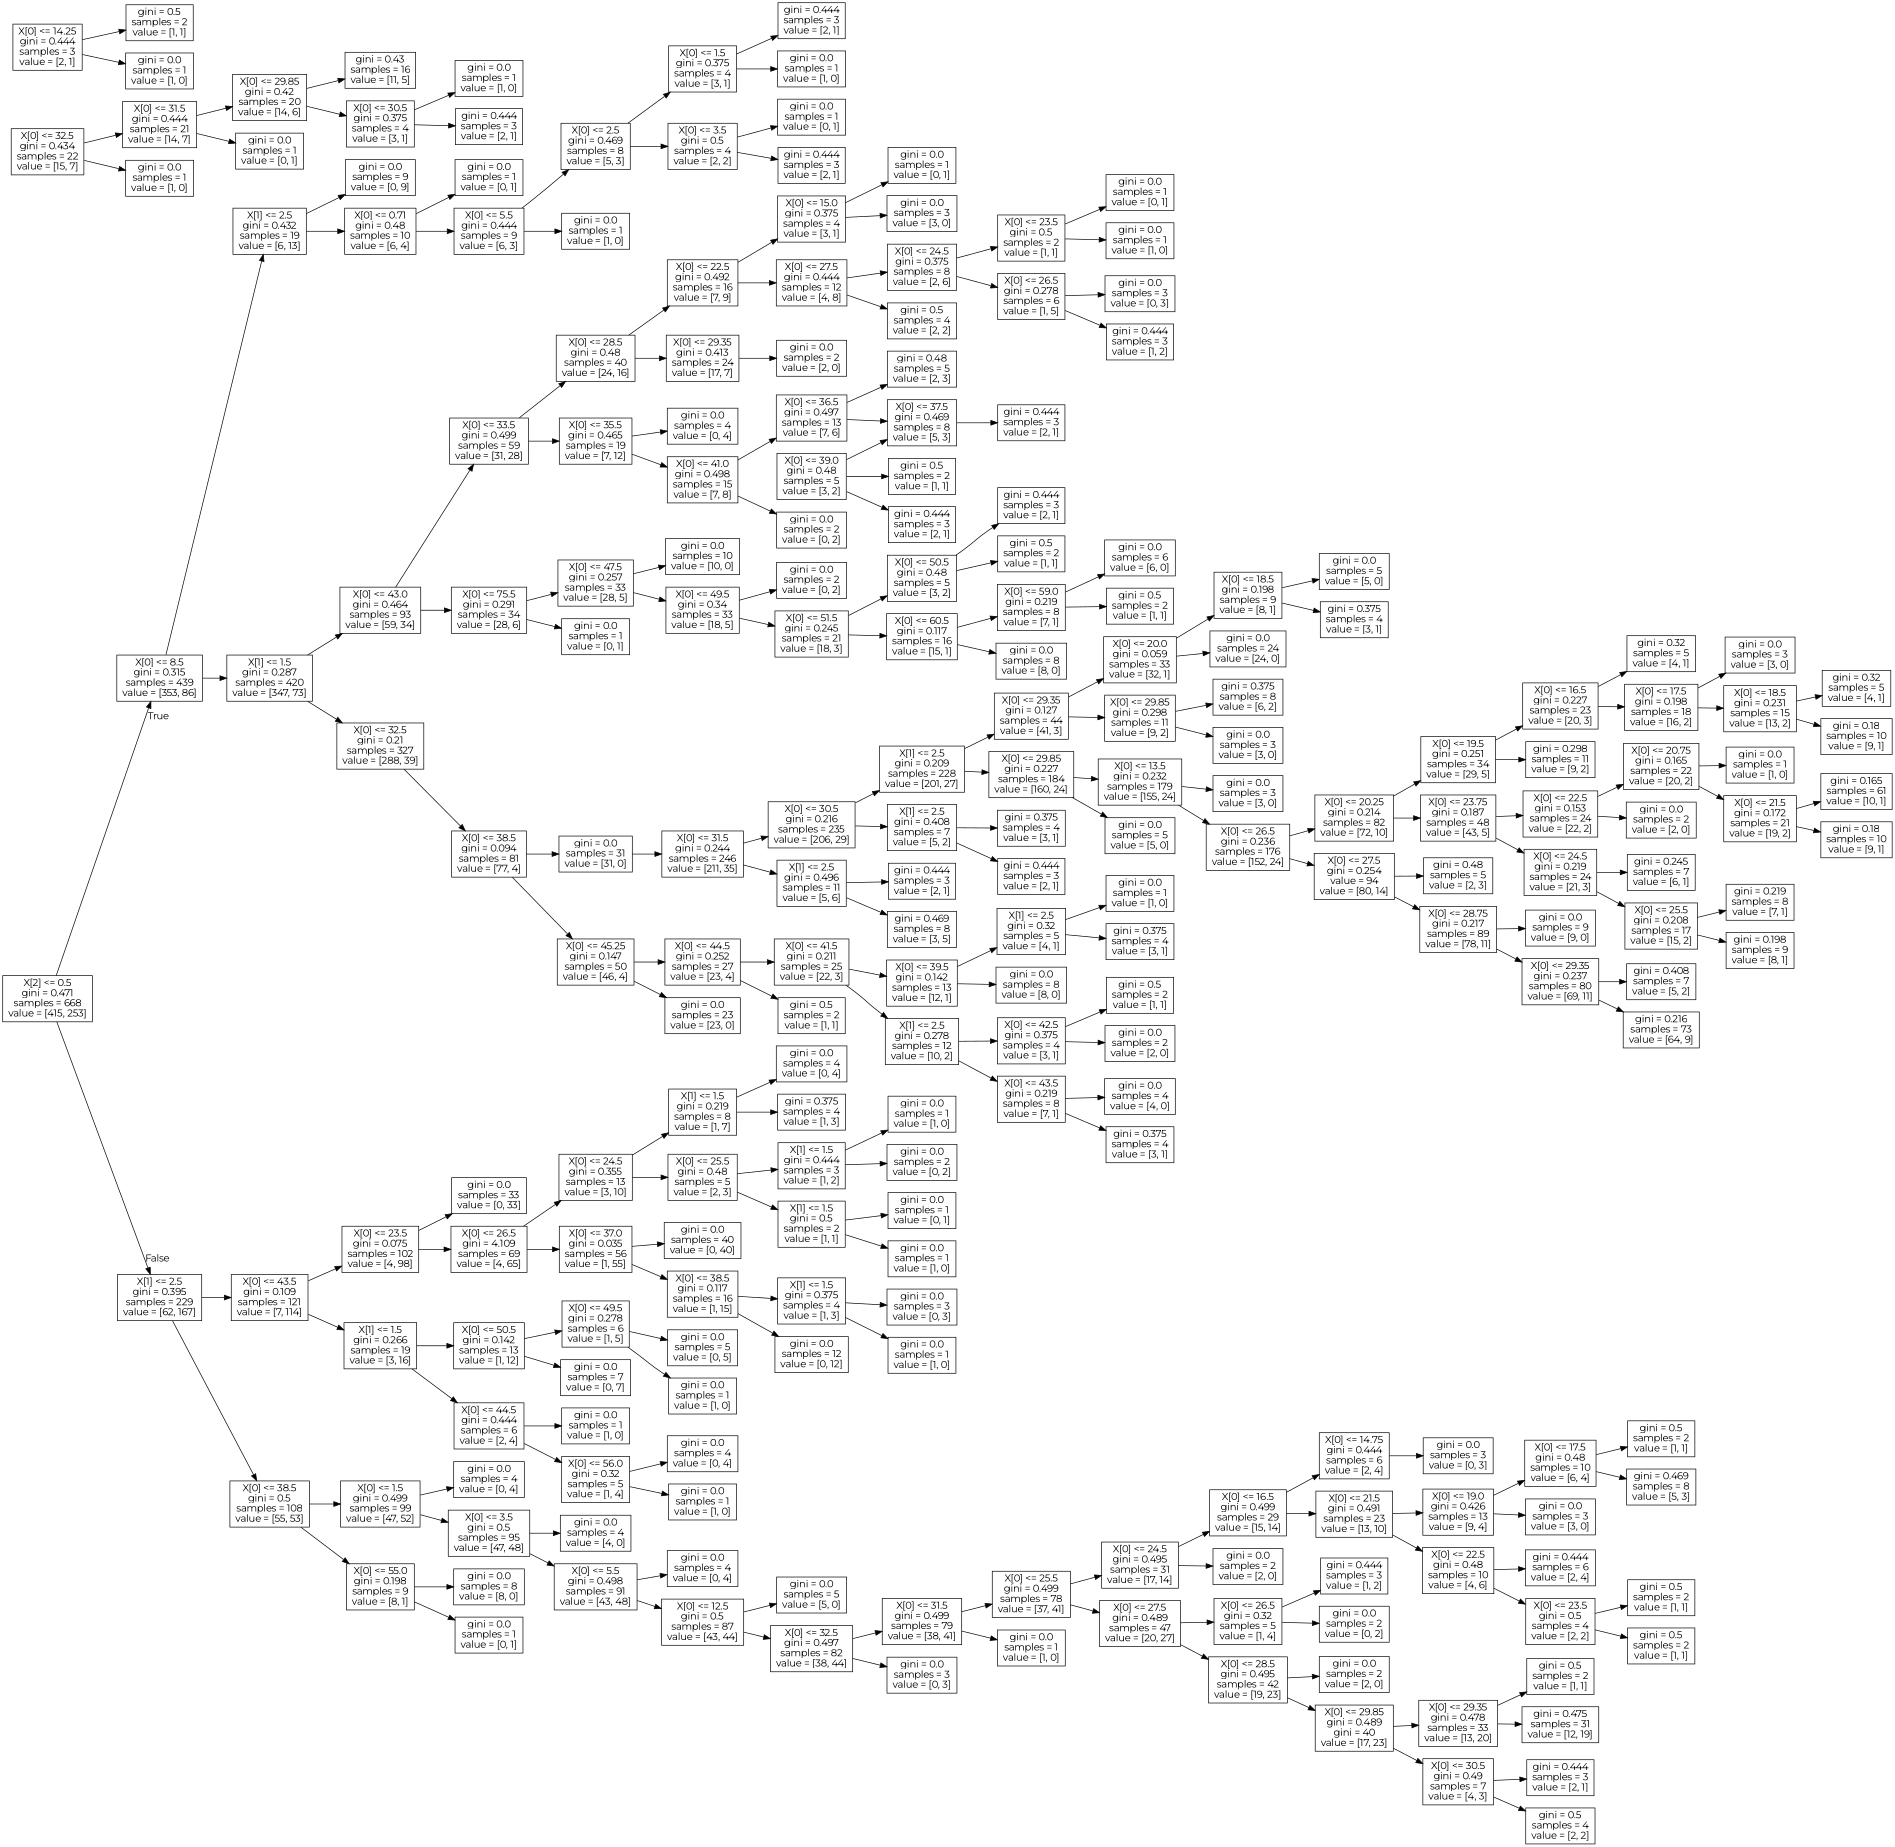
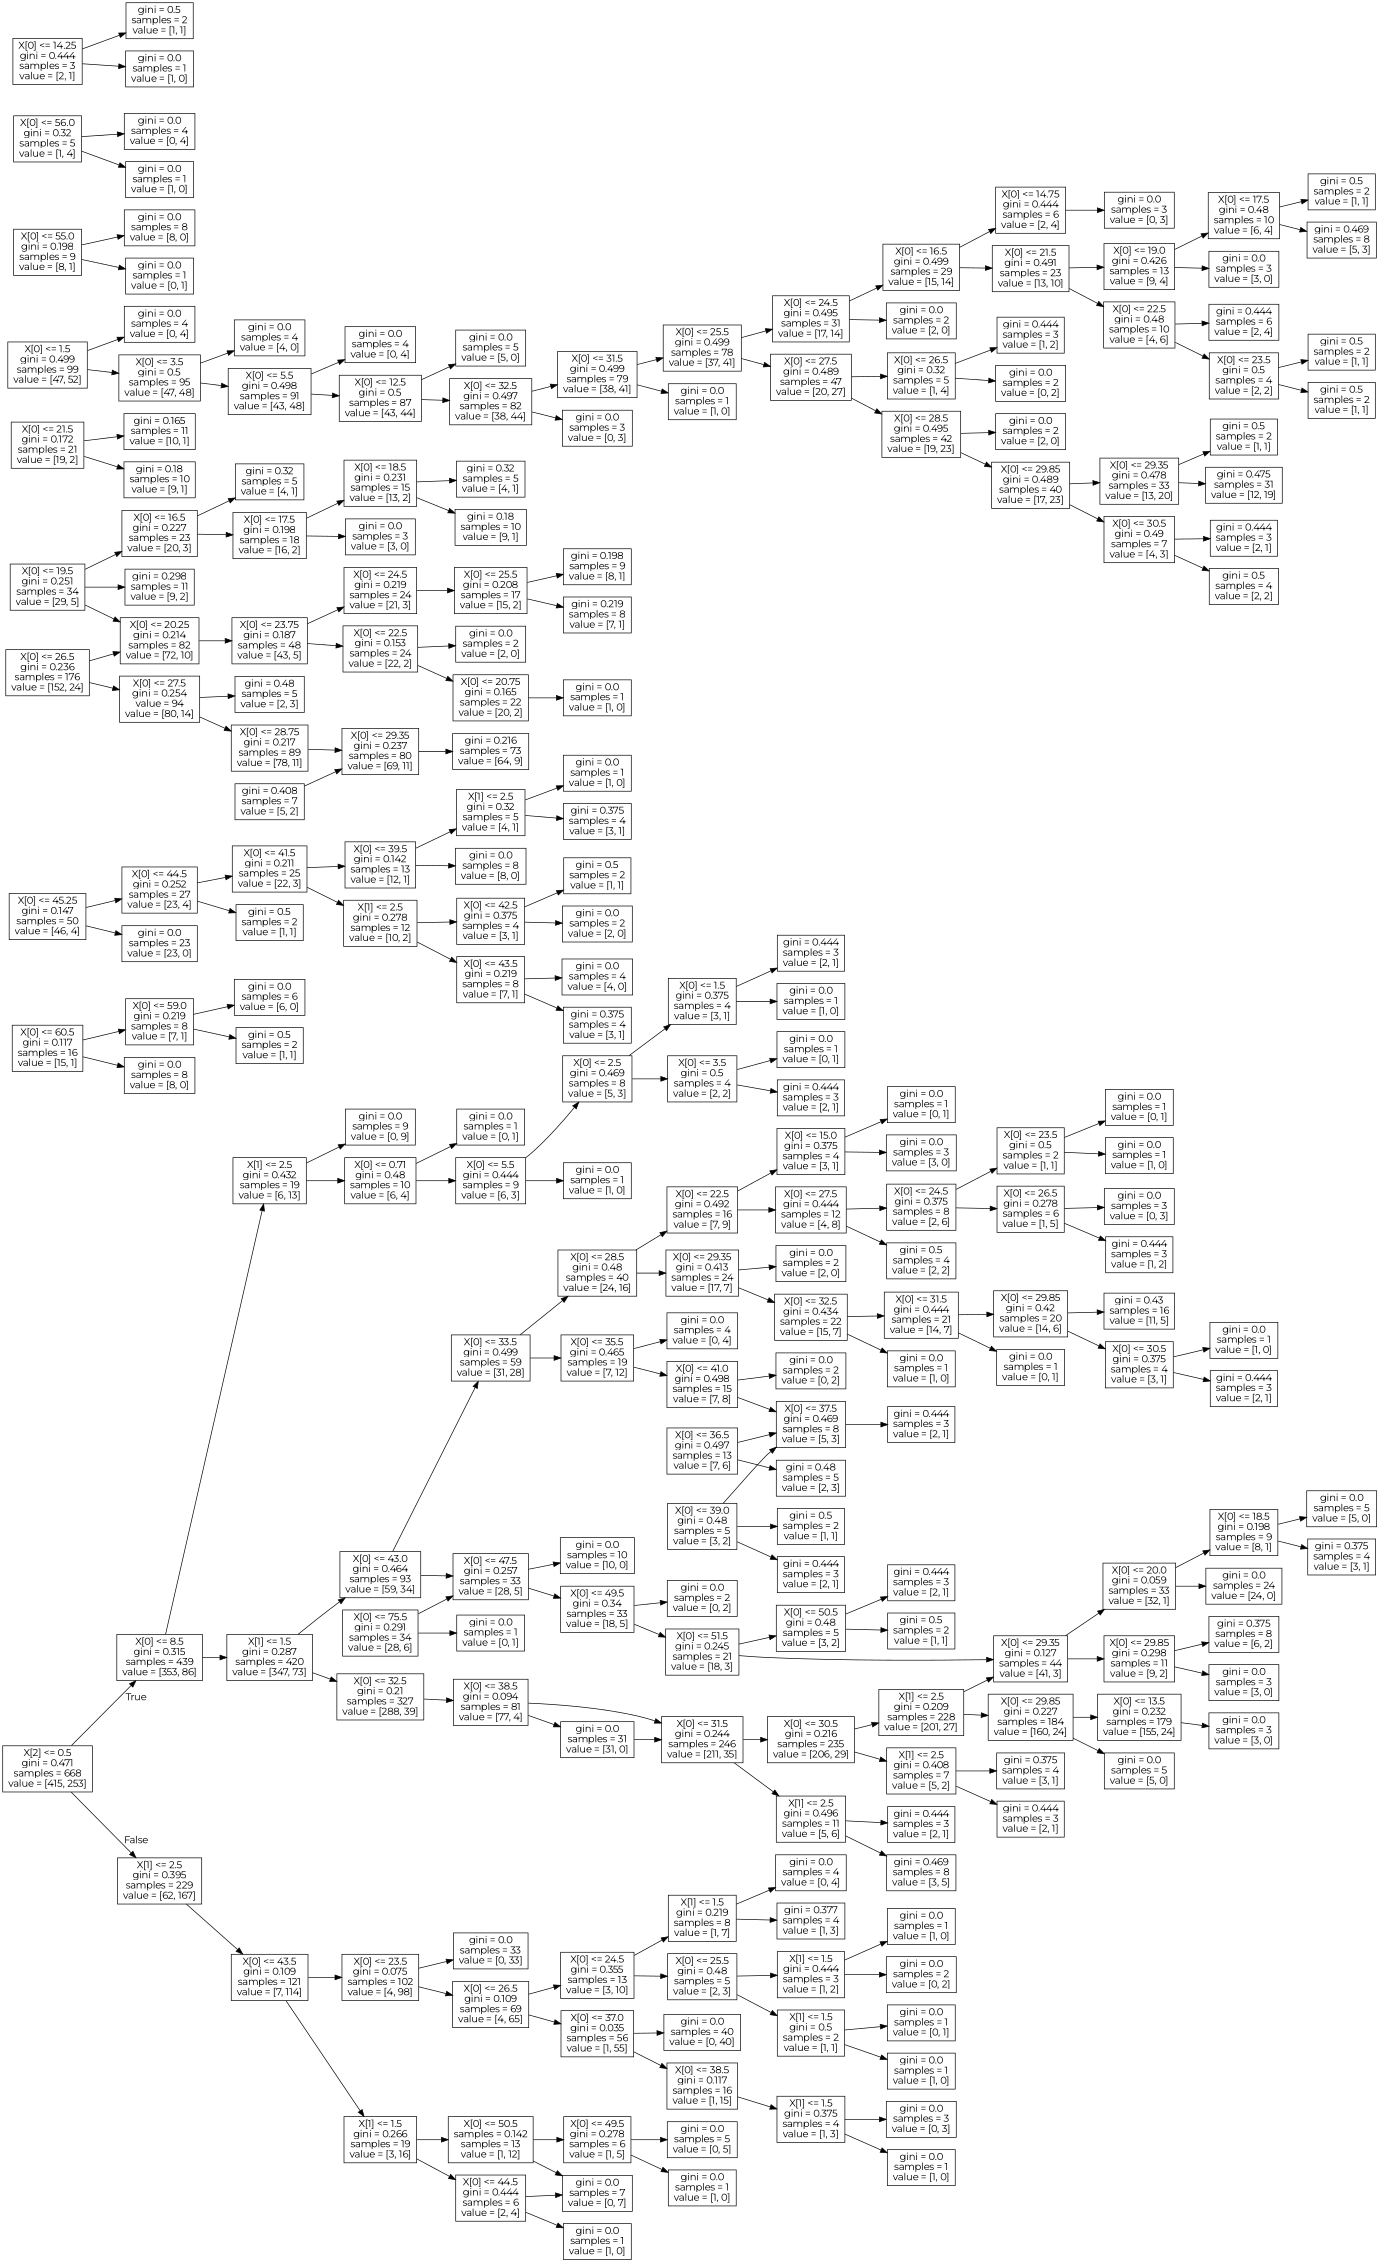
edge "X[0] <= 41.0 gini = 0.498 samples = 15 value = [7, 8]" -> "X[0] <= 36.5 gini = 0.497 samples = 13 value = [7, 6]": now "X[0] <= 41.0 gini = 0.498 samples = 15 value = [7, 8]" -> "X[0] <= 37.5 gini = 0.469 samples = 8 value = [5, 3]"
edge "X[0] <= 43.0 gini = 0.464 samples = 93 value = [59, 34]" -> "X[0] <= 75.5 gini = 0.291 samples = 34 value = [28, 6]": now "X[0] <= 43.0 gini = 0.464 samples = 93 value = [59, 34]" -> "X[0] <= 47.5 gini = 0.257 samples = 33 value = [28, 5]"
edge "X[0] <= 51.5 gini = 0.245 samples = 21 value = [18, 3]" -> "X[0] <= 60.5 gini = 0.117 samples = 16 value = [15, 1]": now "X[0] <= 51.5 gini = 0.245 samples = 21 value = [18, 3]" -> "X[0] <= 29.35 gini = 0.127 samples = 44 value = [41, 3]"
edge "X[0] <= 20.25 gini = 0.214 samples = 82 value = [72, 10]" -> "X[0] <= 19.5 gini = 0.251 samples = 34 value = [29, 5]": reversed
edge "X[0] <= 20.75 gini = 0.165 samples = 22 value = [20, 2]" -> "X[0] <= 21.5 gini = 0.172 samples = 21 value = [19, 2]": removed
node "gini = 0.165 samples = 61 value = [10, 1]": label "gini = 0.165 samples = 61 value = [10, 1]" -> "gini = 0.165 samples = 11 value = [10, 1]"
edge "X[0] <= 13.5 gini = 0.232 samples = 179 value = [155, 24]" -> "X[0] <= 26.5 gini = 0.236 samples = 176 value = [152, 24]": removed
node "gini = 0.245 samples = 7 value = [6, 1]": removed
edge "X[0] <= 38.5 gini = 0.094 samples = 81 value = [77, 4]" -> "X[0] <= 45.25 gini = 0.147 samples = 50 value = [46, 4]": now "X[0] <= 38.5 gini = 0.094 samples = 81 value = [77, 4]" -> "X[0] <= 31.5 gini = 0.244 samples = 246 value = [211, 35]"
node "gini = 0.0 samples = 9 value = [9, 0]": removed
edge "X[0] <= 29.35 gini = 0.237 samples = 80 value = [69, 11]" -> "gini = 0.408 samples = 7 value = [5, 2]": reversed
node "gini = 0.375 samples = 4 value = [1, 3]": label "gini = 0.375 samples = 4 value = [1, 3]" -> "gini = 0.377 samples = 4 value = [1, 3]"
node "X[0] <= 26.5 gini = 4.109 samples = 69 value = [4, 65]": label "X[0] <= 26.5 gini = 4.109 samples = 69 value = [4, 65]" -> "X[0] <= 26.5 gini = 0.109 samples = 69 value = [4, 65]"
edge "X[0] <= 29.35 gini = 0.413 samples = 24 value = [17, 7]" -> "X[0] <= 32.5 gini = 0.434 samples = 22 value = [15, 7]": added
node "X[0] <= 50.5 gini = 0.142 samples = 13 value = [1, 12]": label "X[0] <= 50.5 gini = 0.142 samples = 13 value = [1, 12]" -> "X[0] <= 50.5 samples = 0.142 samples = 13 value = [1, 12]"
node "gini = 0.0 samples = 12 value = [0, 12]": removed
edge "X[0] <= 44.5 gini = 0.444 samples = 6 value = [2, 4]" -> "X[0] <= 56.0 gini = 0.32 samples = 5 value = [1, 4]": now "X[0] <= 44.5 gini = 0.444 samples = 6 value = [2, 4]" -> "gini = 0.0 samples = 7 value = [0, 7]"
node "X[0] <= 38.5 gini = 0.5 samples = 108 value = [55, 53]": removed
node "X[0] <= 29.85 gini = 0.489 gini = 40 value = [17, 23]": label "X[0] <= 29.85 gini = 0.489 gini = 40 value = [17, 23]" -> "X[0] <= 29.85 gini = 0.489 samples = 40 value = [17, 23]"
